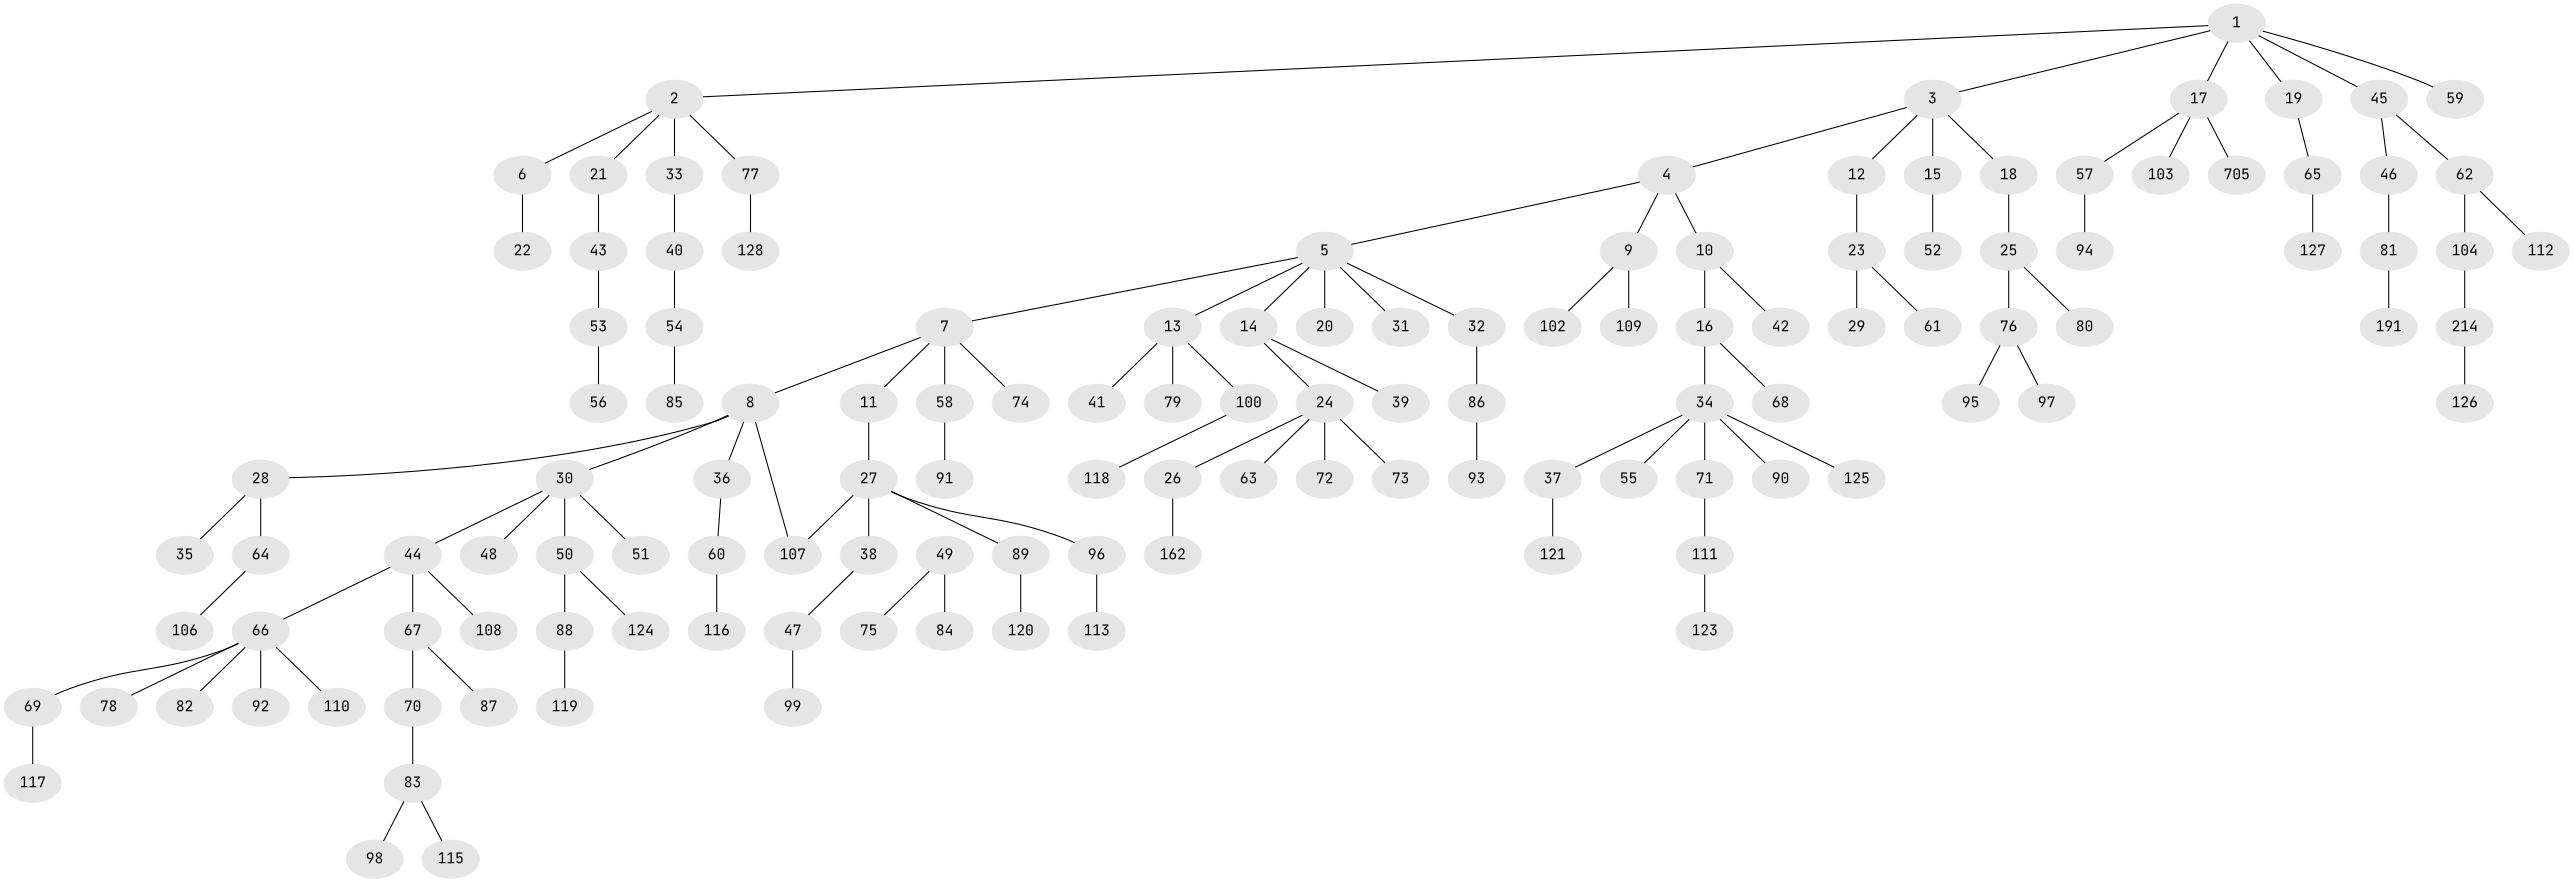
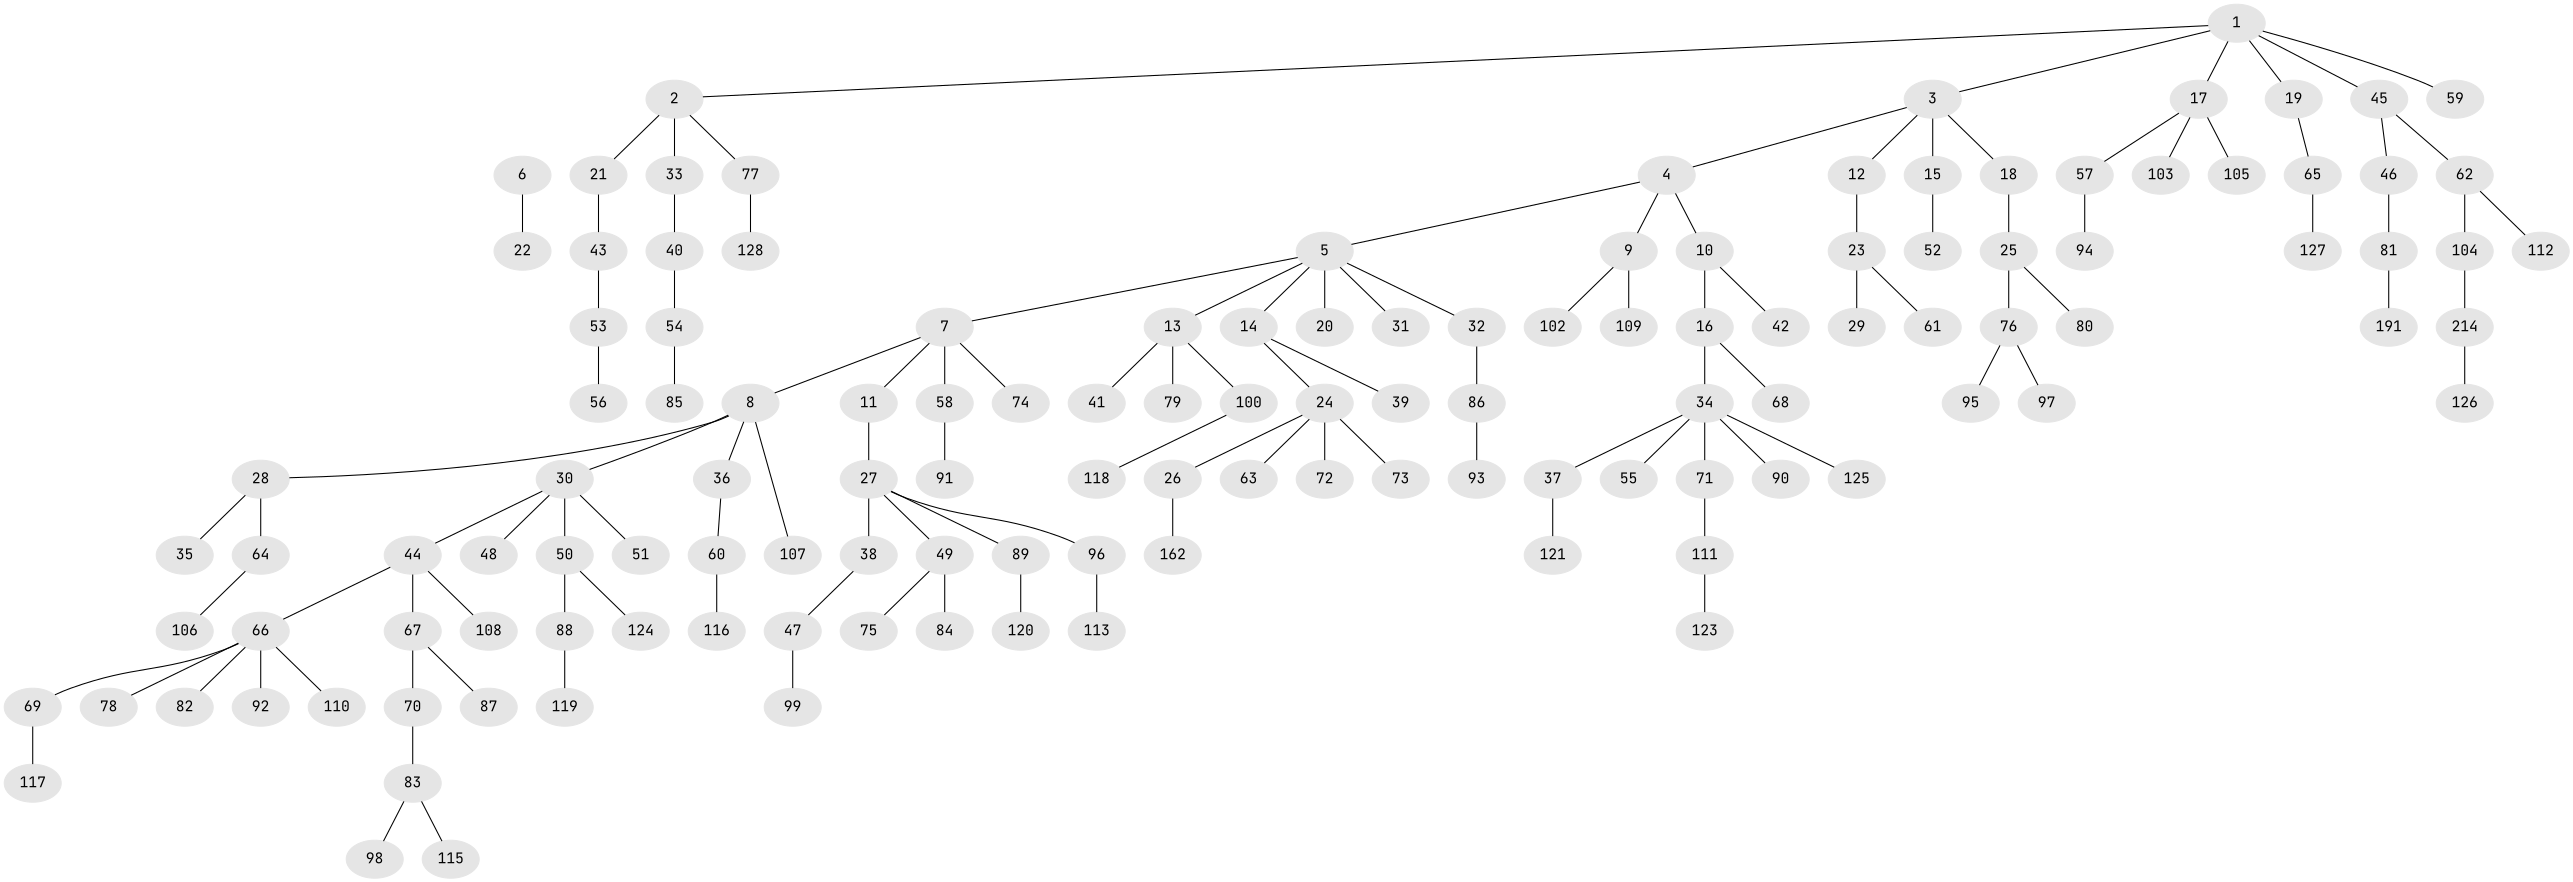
edge "2" -- "6": removed
node "705": label "705" -> "105"
edge "27" -- "107": now "27" -- "49"
